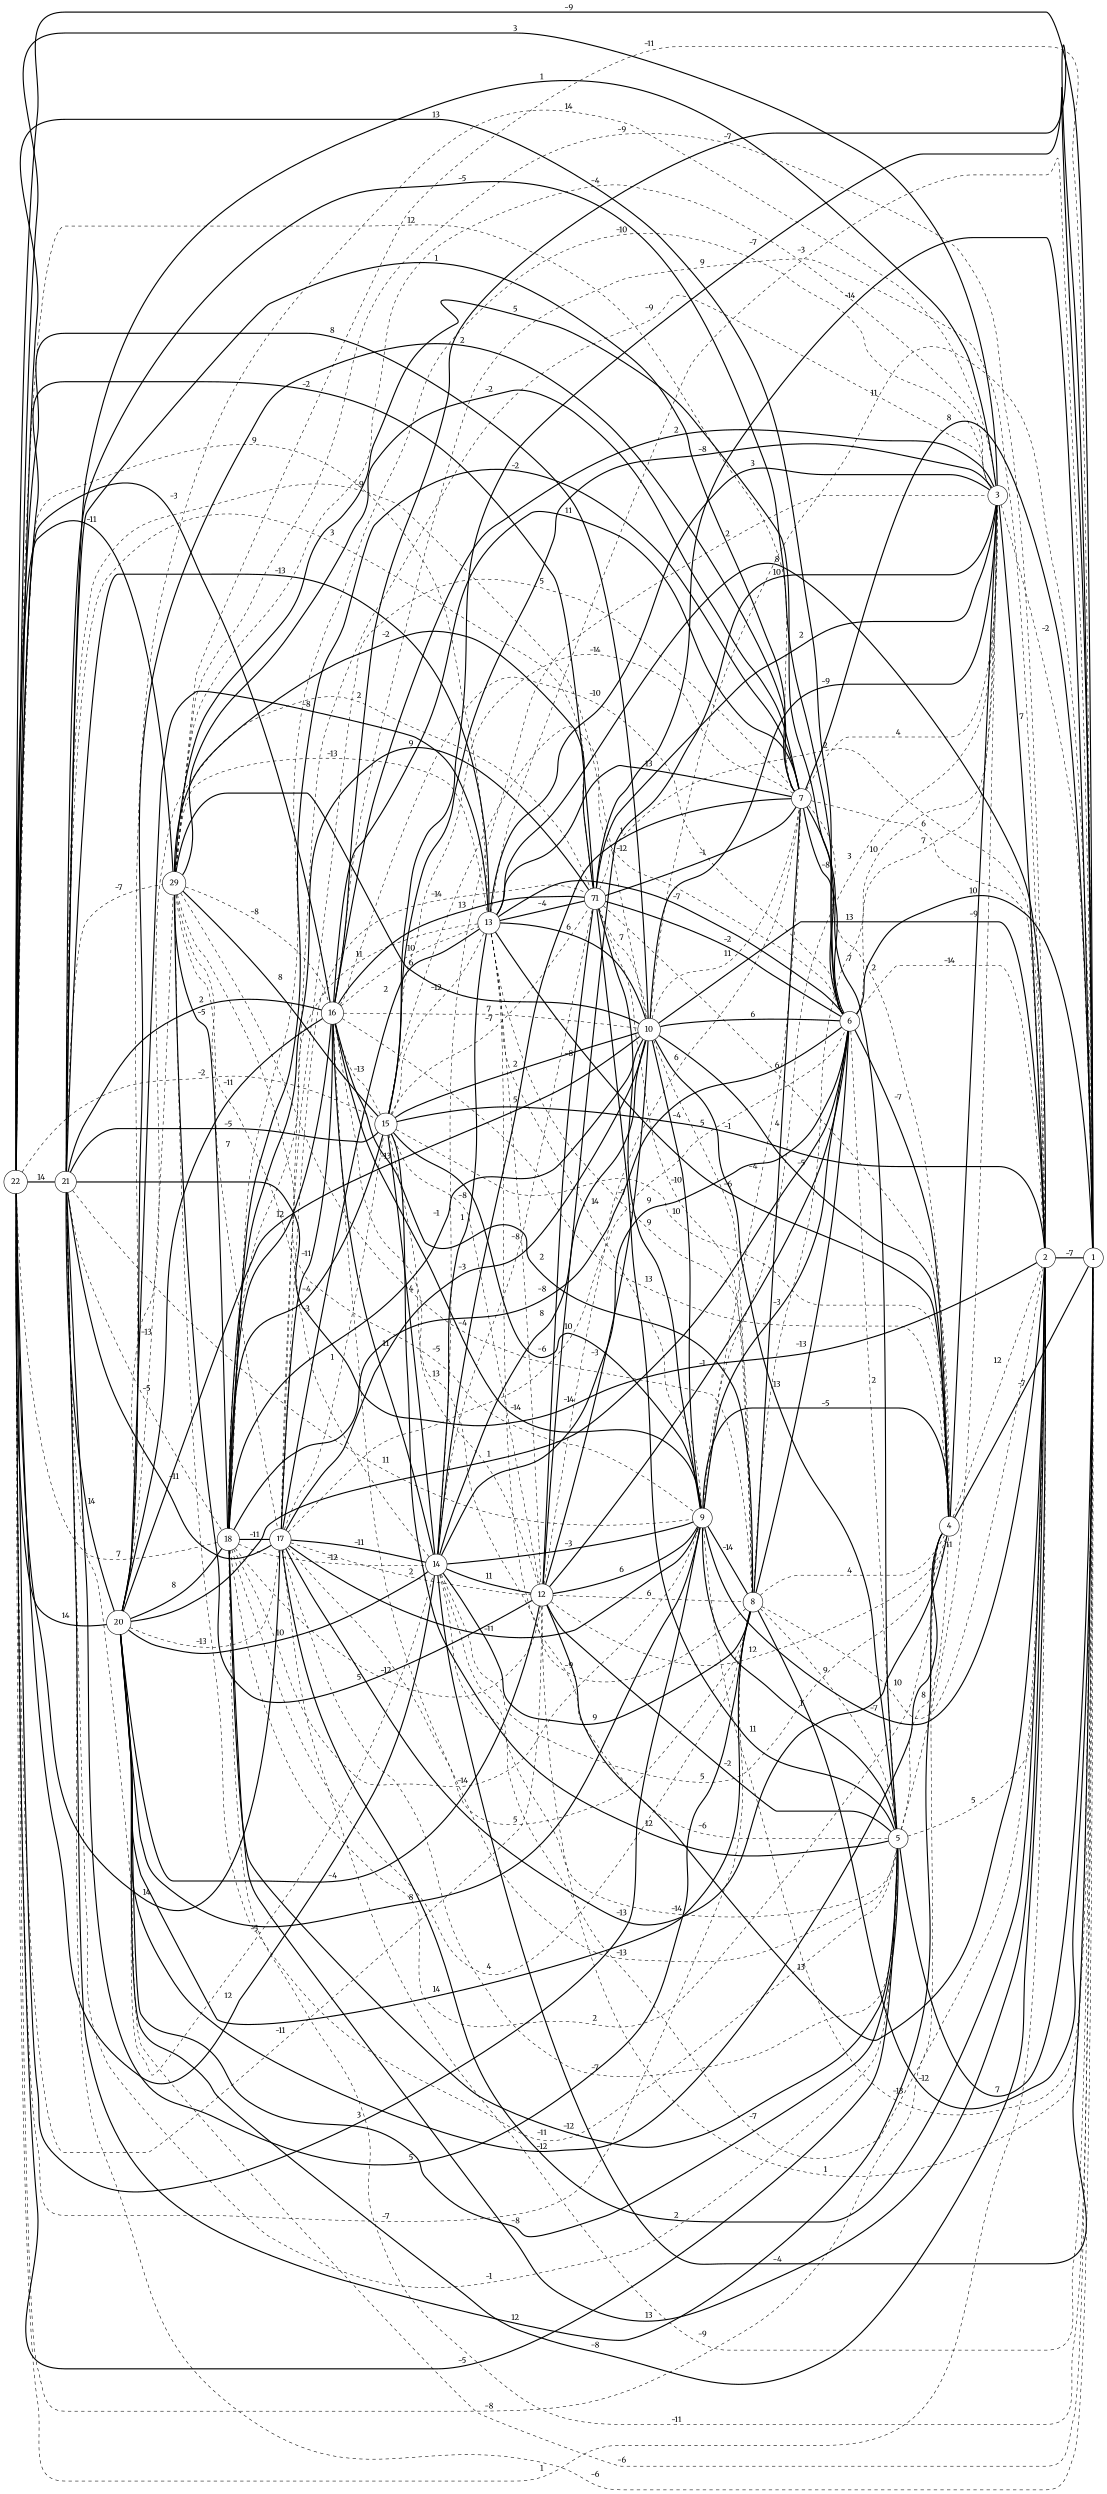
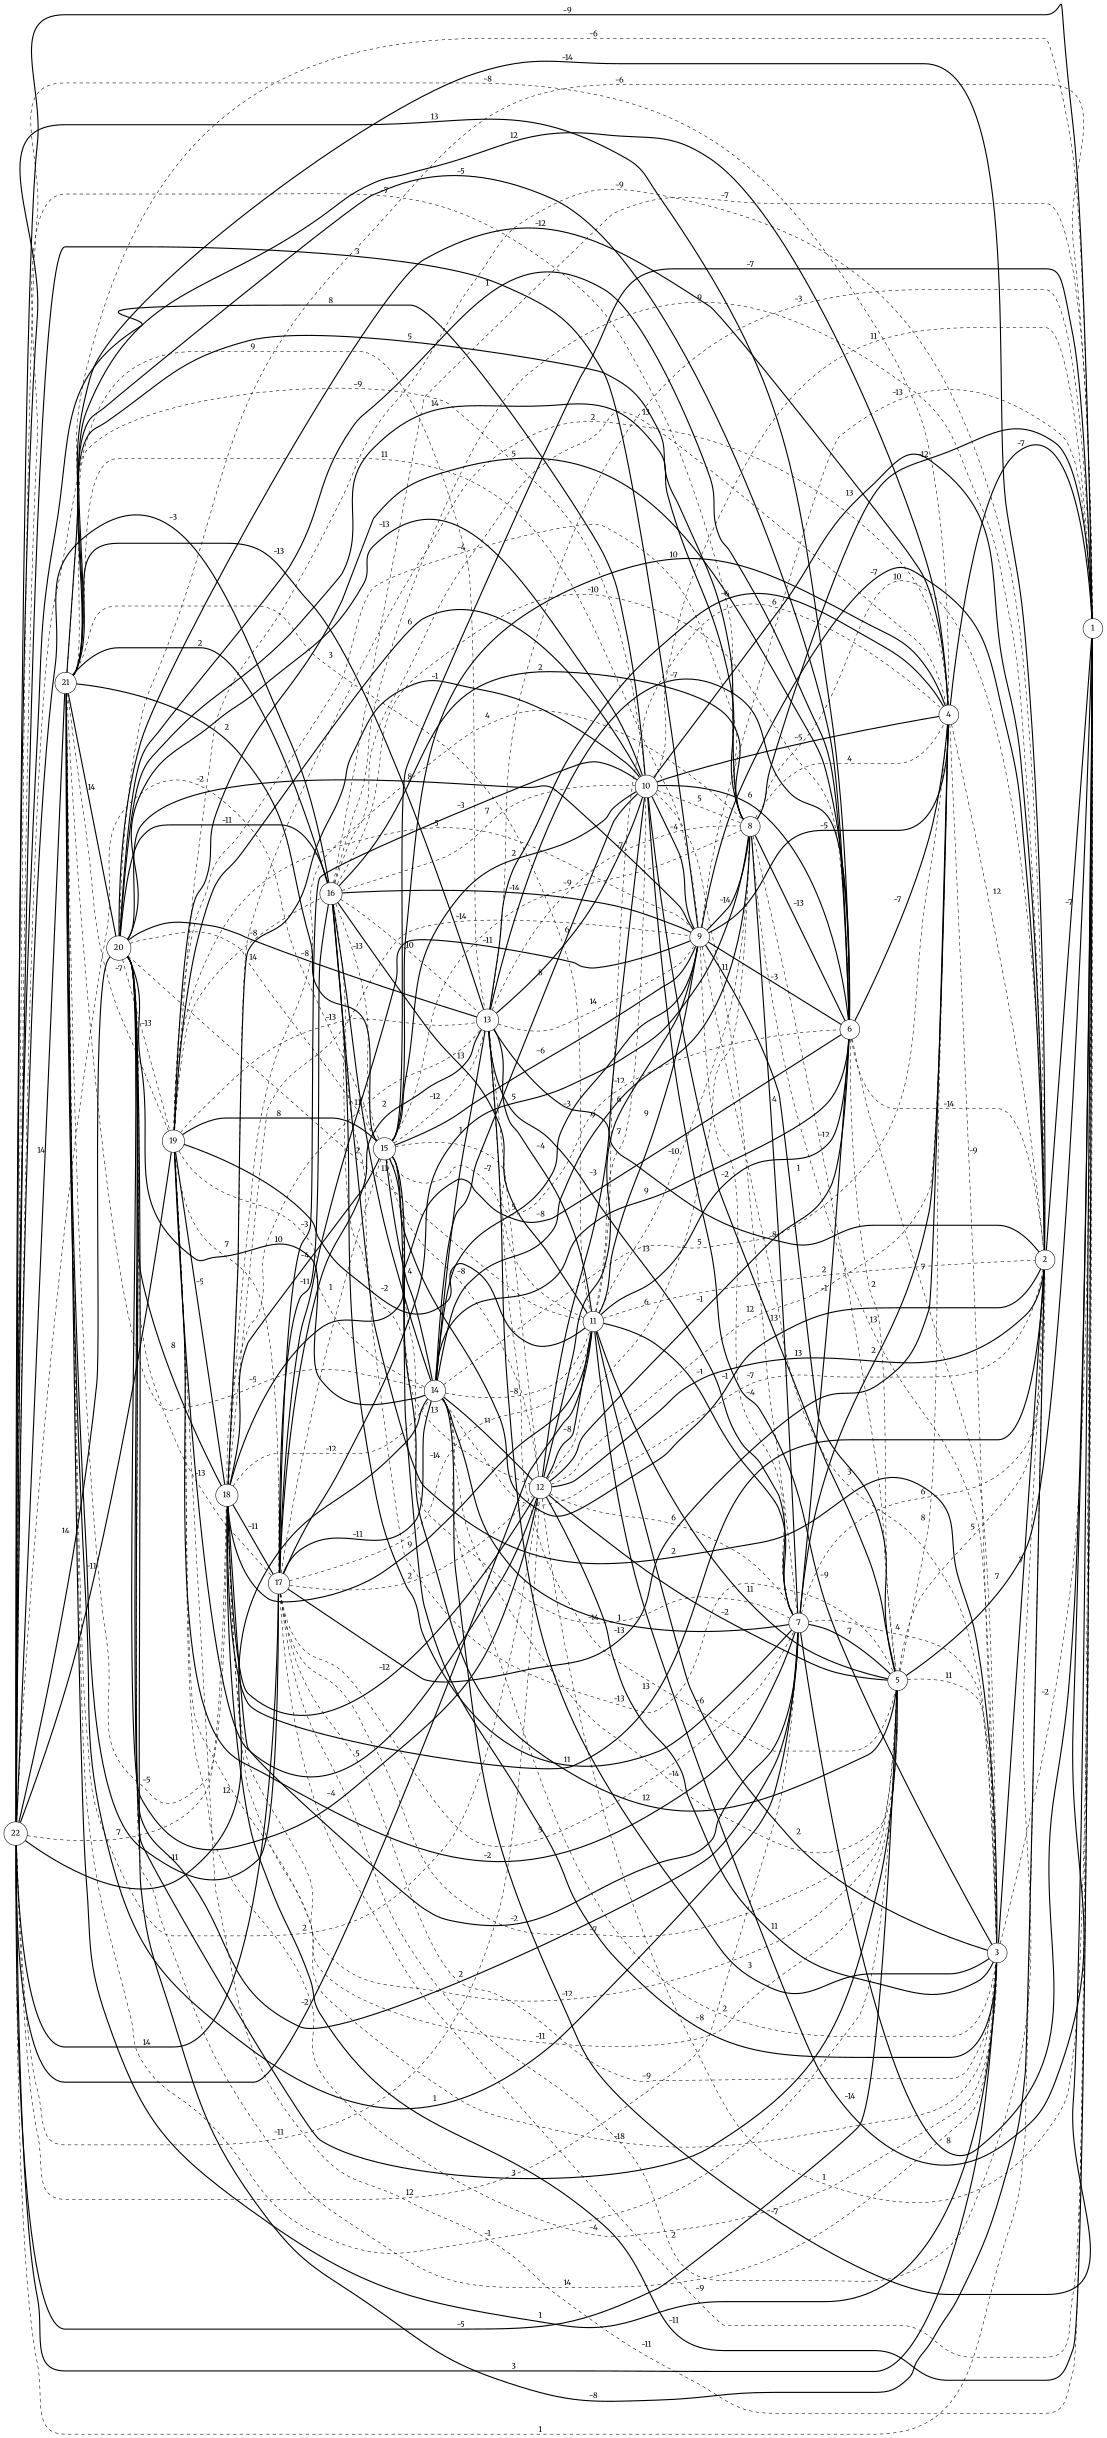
edge "16" -- "1": style bold -> dashed
edge "3" -- "18": label "-10" -> "-18"
edge "3" -- "12": label "10" -> "11"
edge "3" -- "8": label "10" -> "13"
edge "7" -- "6": label "-8" -> "-1"
node "29": label "29" -> "19"
node "71": label "71" -> "11"
edge "6" -- "1": removed, label "10"
edge "20" -- "15": added, label "14"
edge "3" -- "4": style bold -> dashed
edge "15" -- "21": label "-5" -> "2"
edge "7" -- "4": style dashed -> bold
edge "15" -- "4": style dashed -> bold
edge "16" -- "18": removed, label "12"
edge "6" -- "17": removed, label "10"
edge "8" -- "5": label "9" -> "-12"
edge "18" -- "12": style dashed -> bold
edge "17" -- "8": style dashed -> bold
edge "21" -- "12": added, label "2"
edge "18" -- "5": style bold -> dashed
edge "2" -- "17": style bold -> dashed
edge "20" -- "5": label "-8" -> "3"
edge "1" -- "14": label "-4" -> "-7"
edge "1" -- "18": style dashed -> bold
